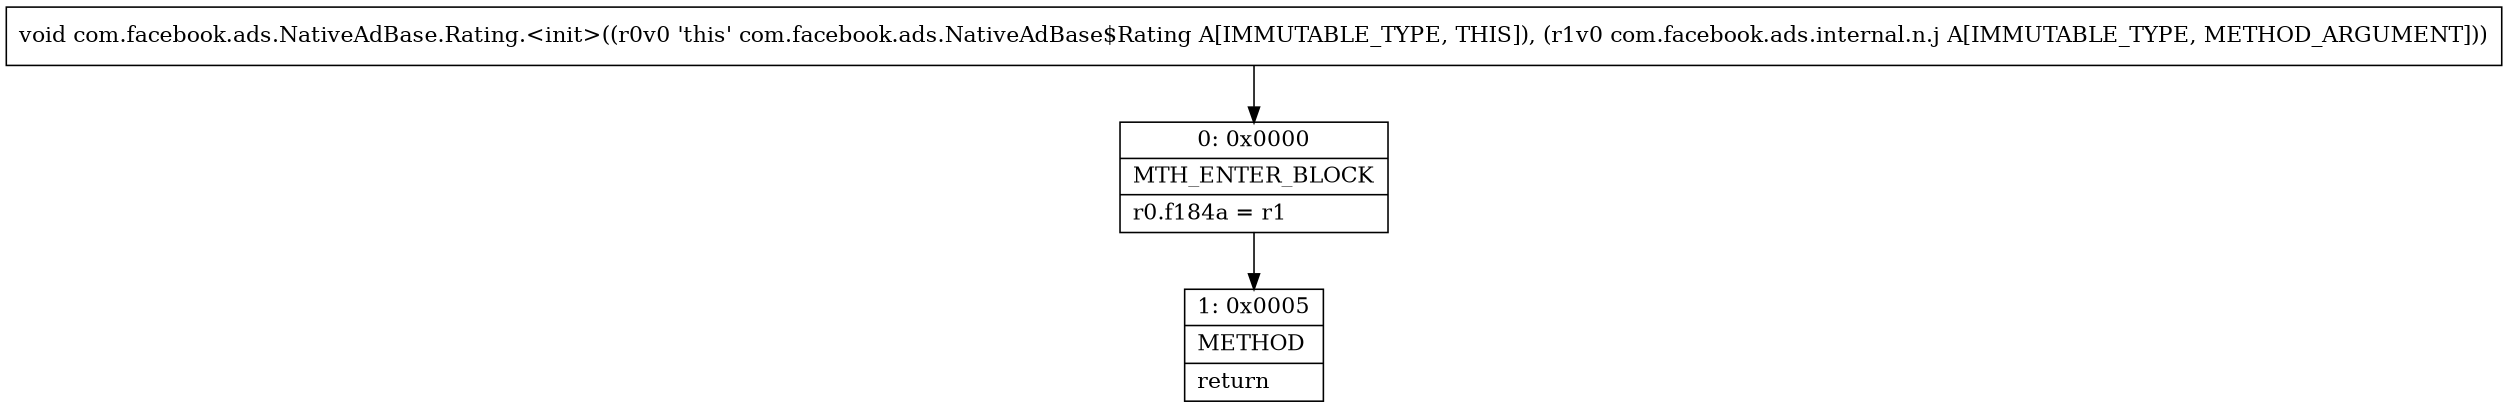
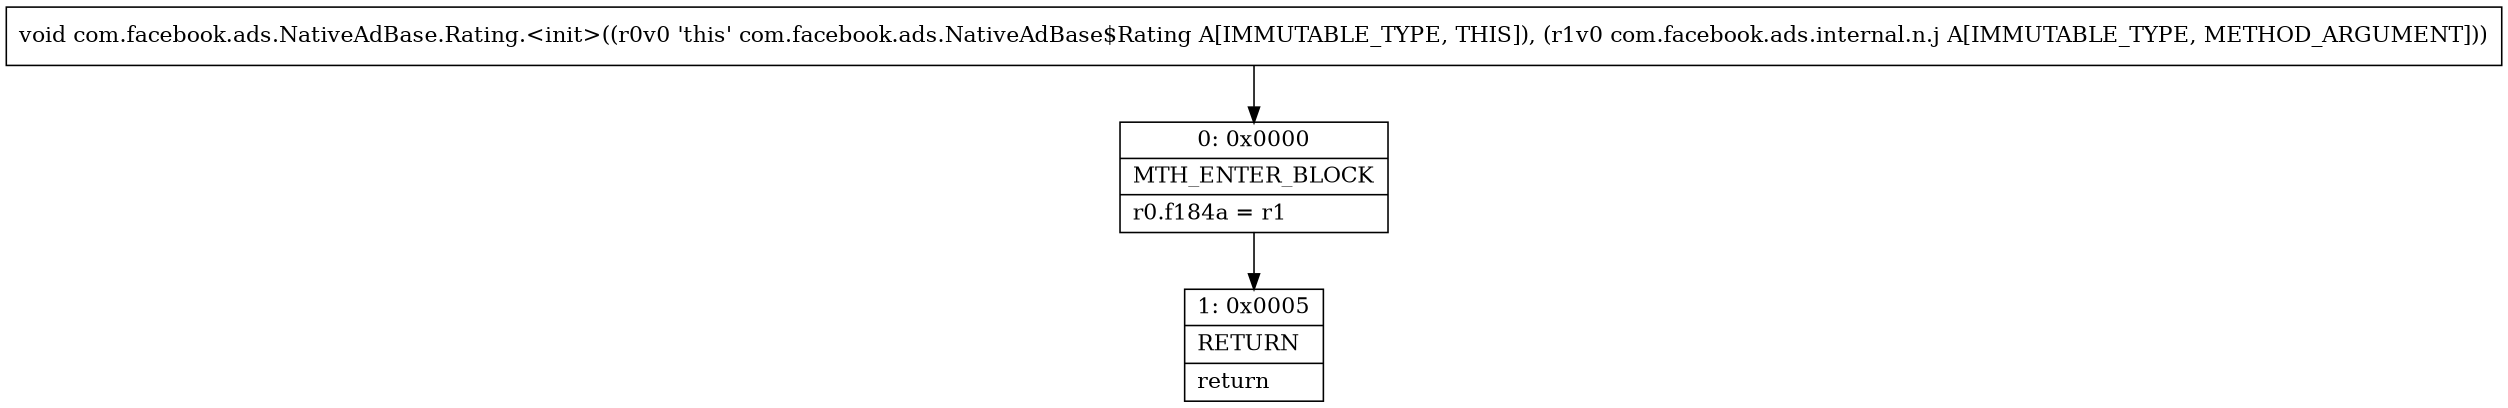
node "1: 0x0005": text "METHOD" -> "RETURN"
